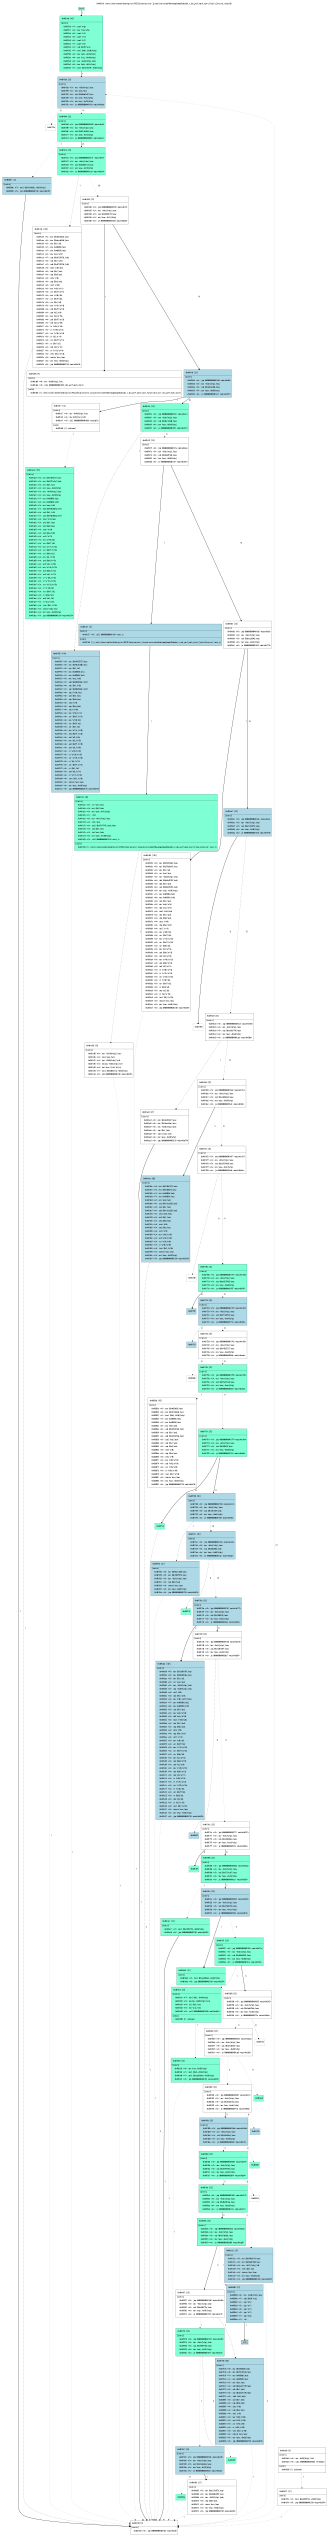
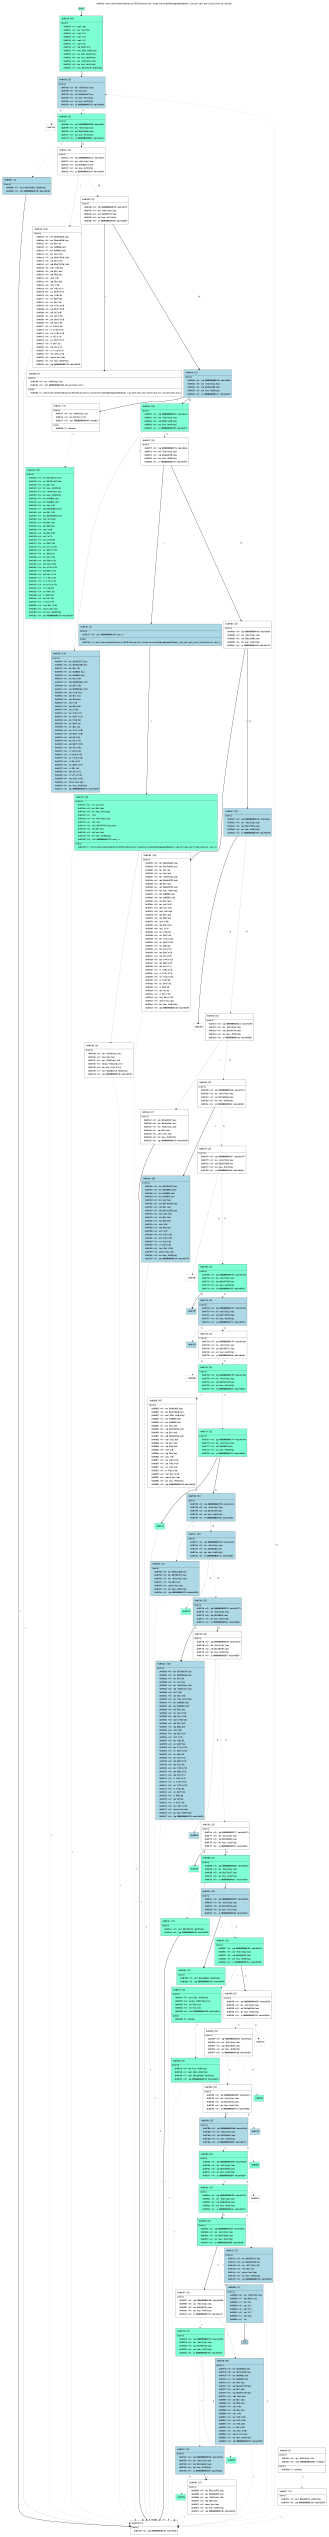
node "0x40161a [22]": fillcolor aquamarine -> white
